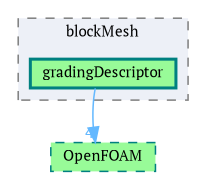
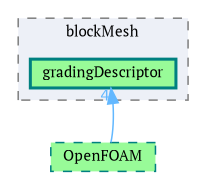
edge "gradingDescriptor" -> "OpenFOAM": reversed
